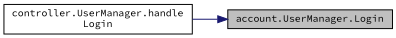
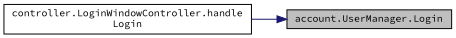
node "controller.UserManager.handle Login": label "controller.UserManager.handle Login" -> "controller.LoginWindowController.handle Login"
